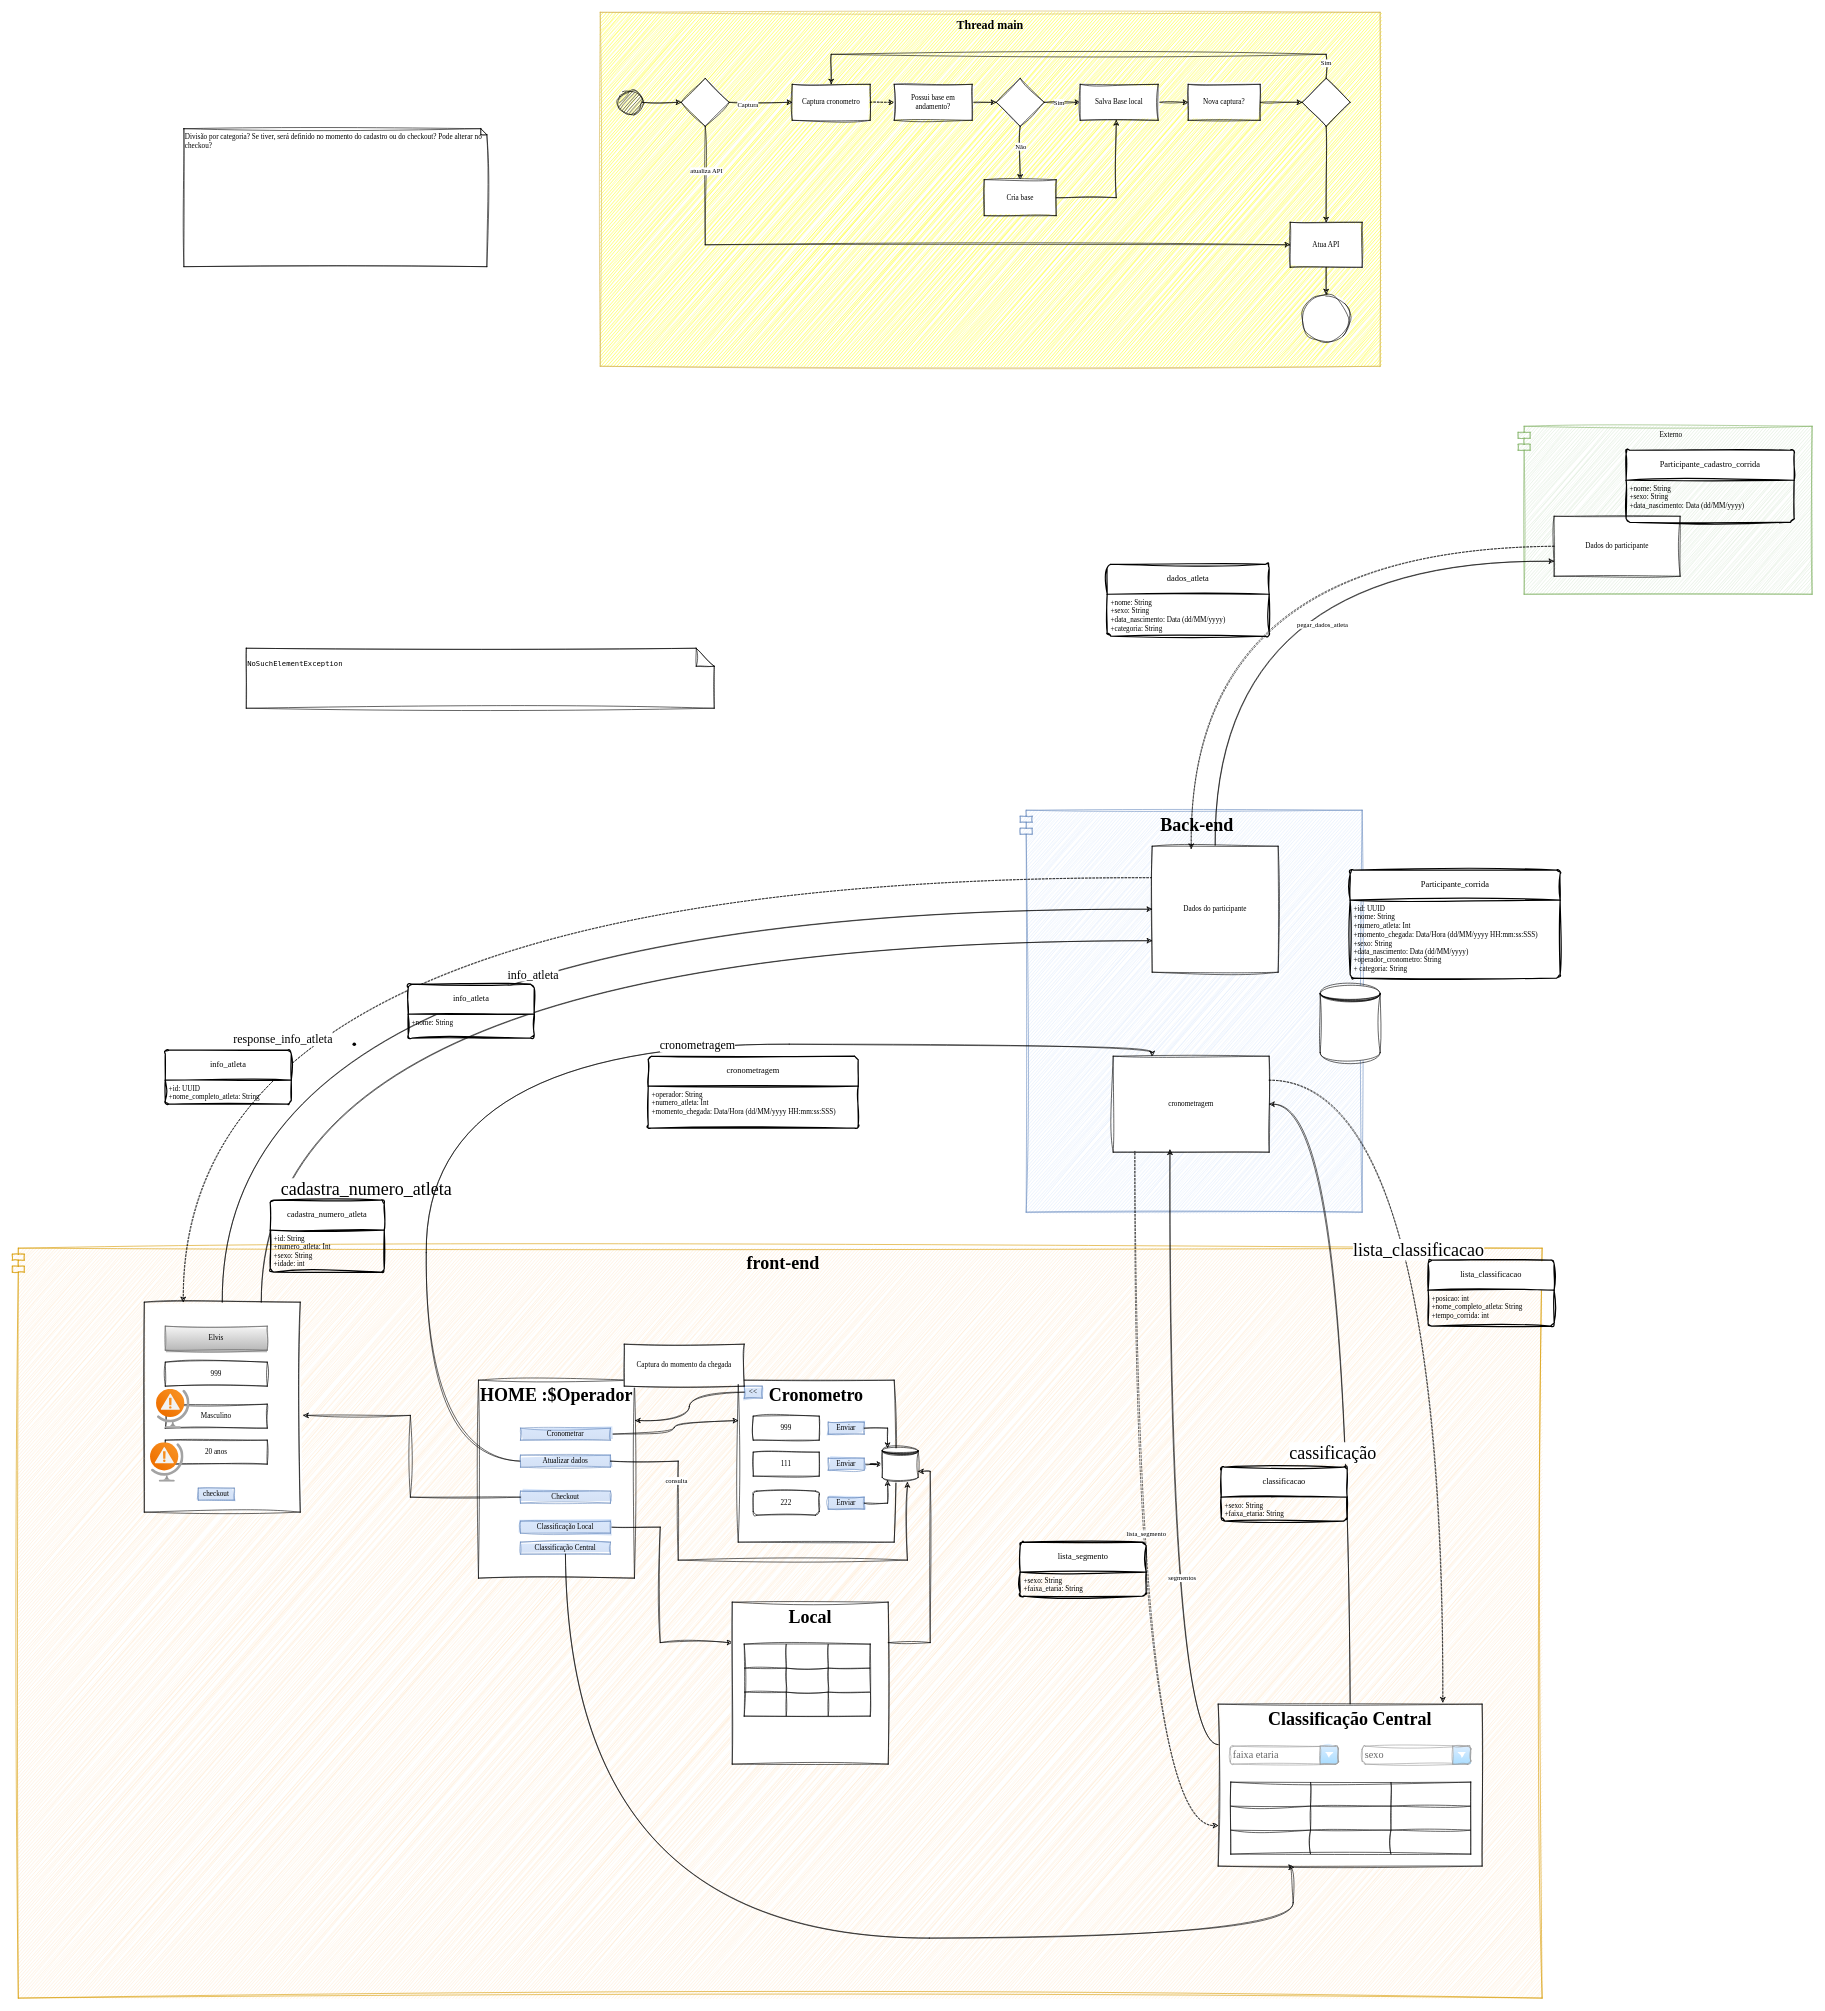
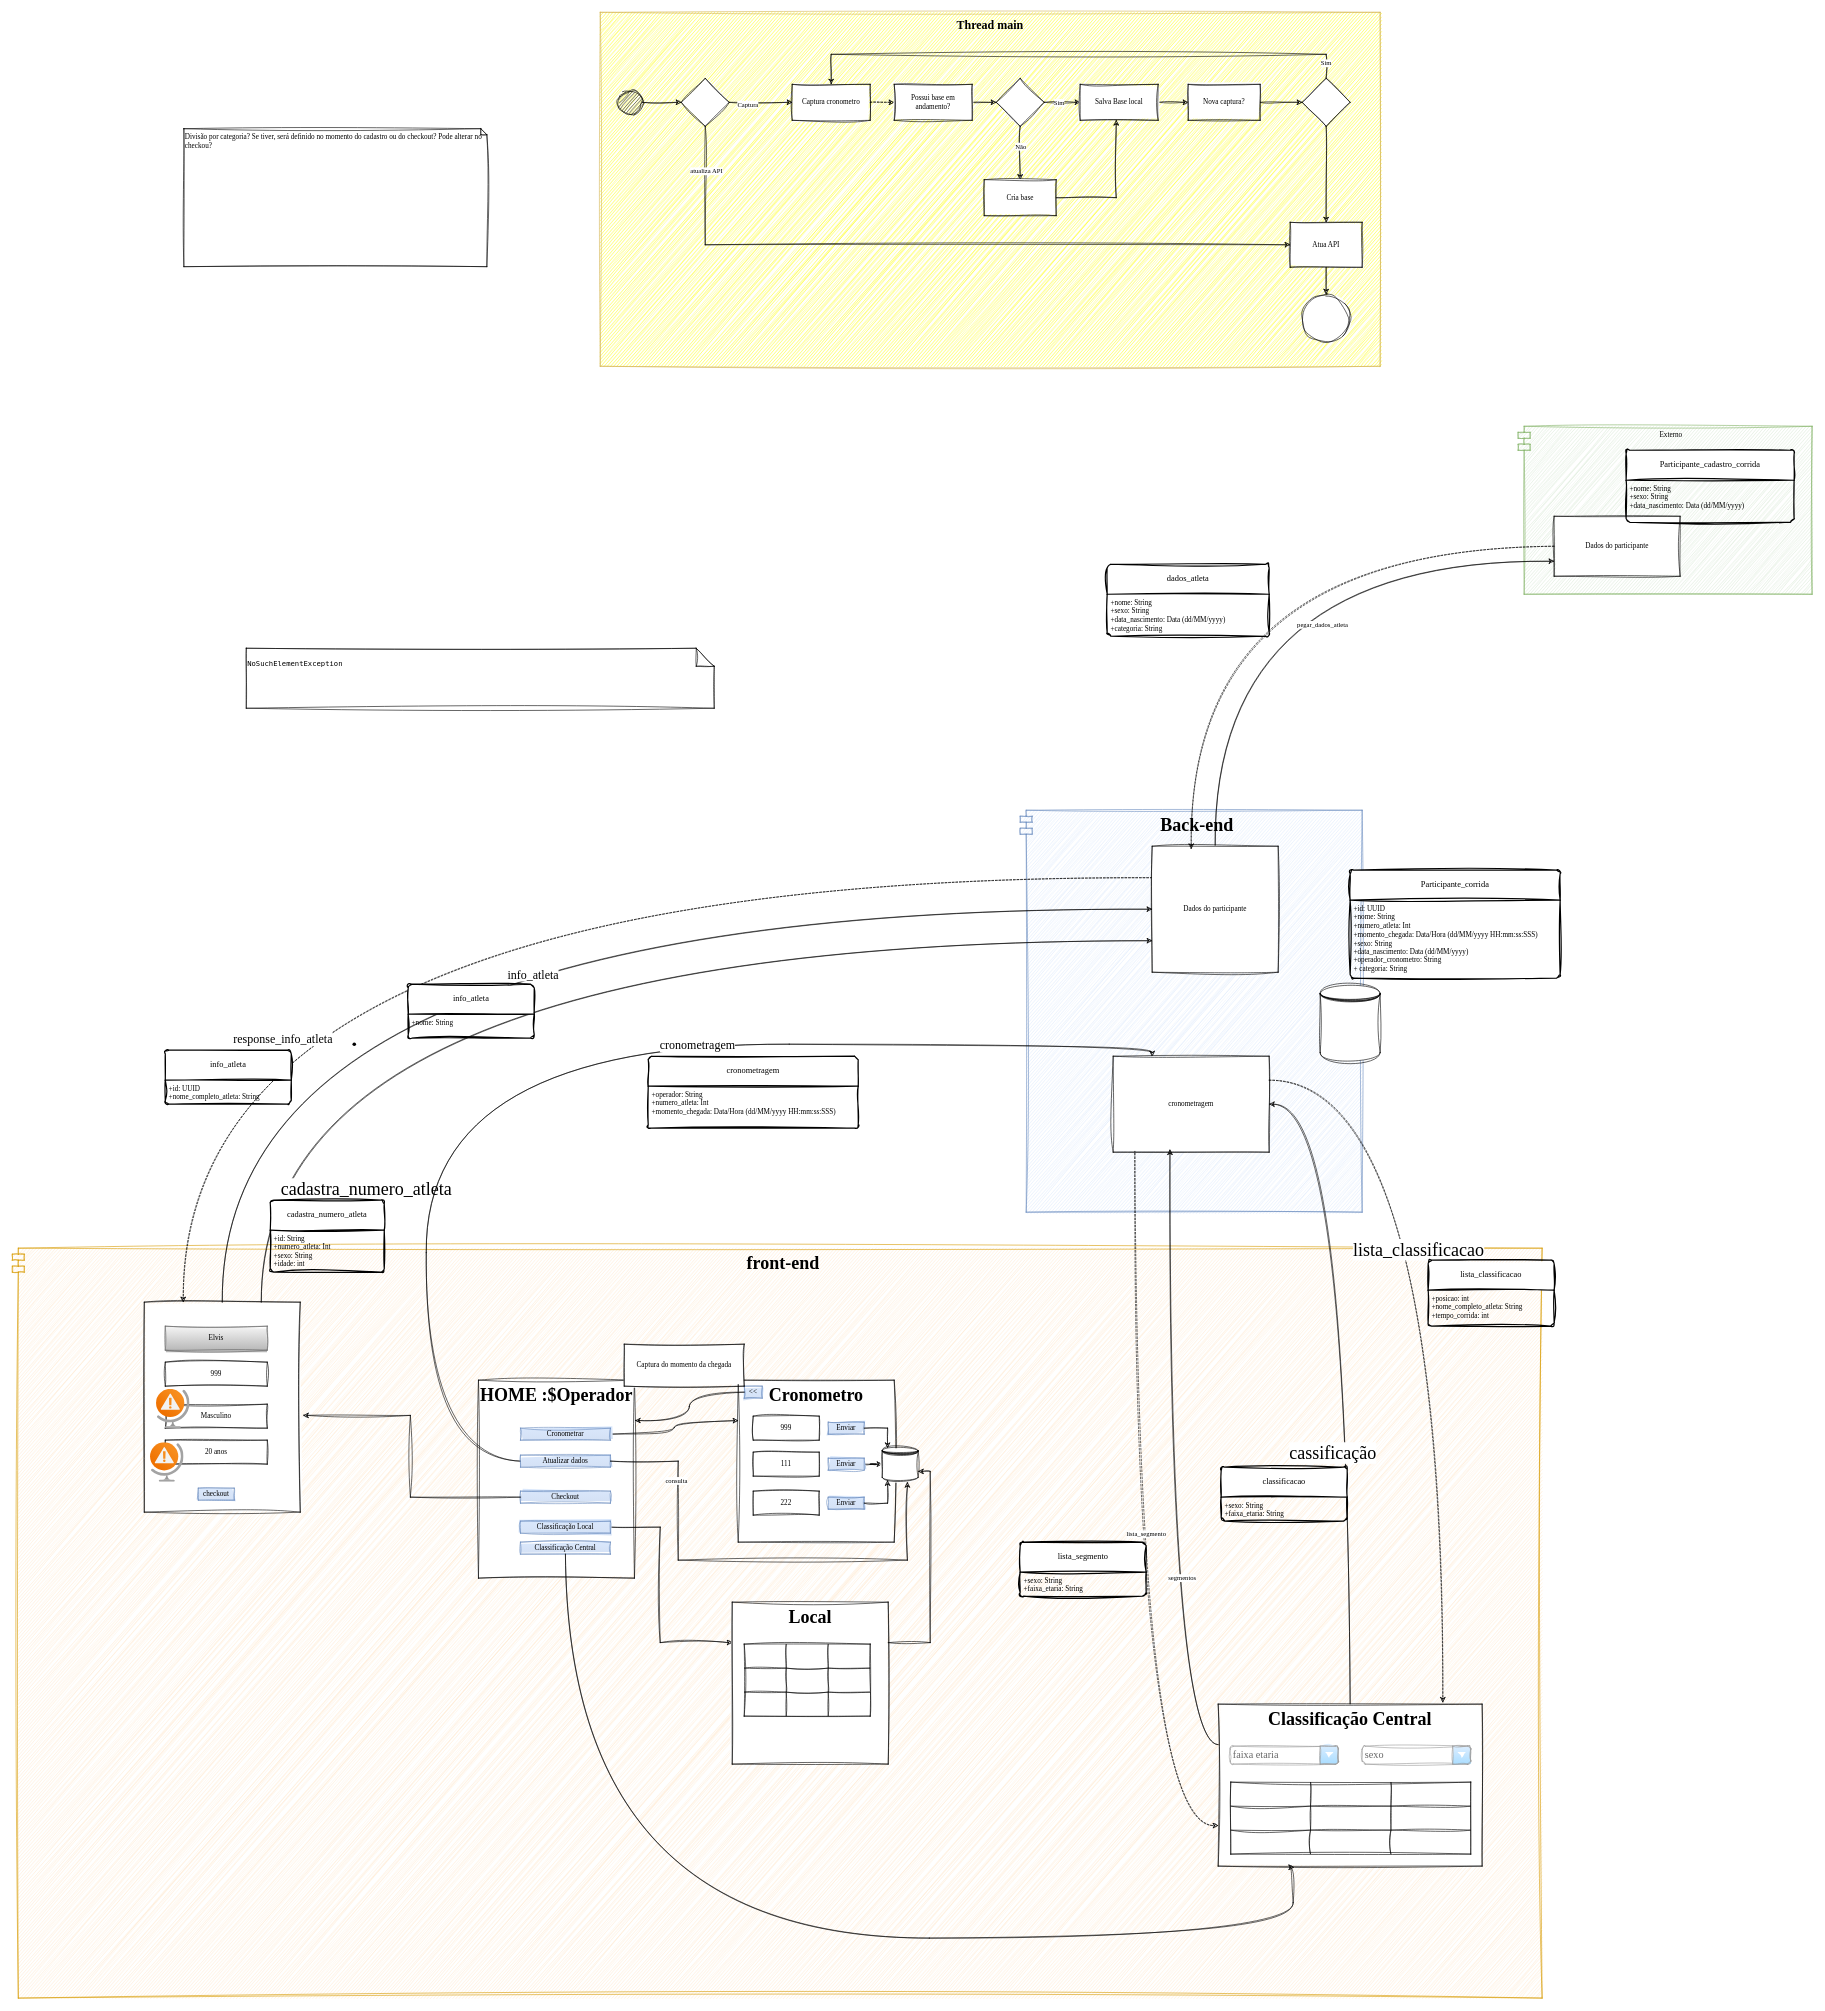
node "222": shape rounded rectangle -> rectangle
